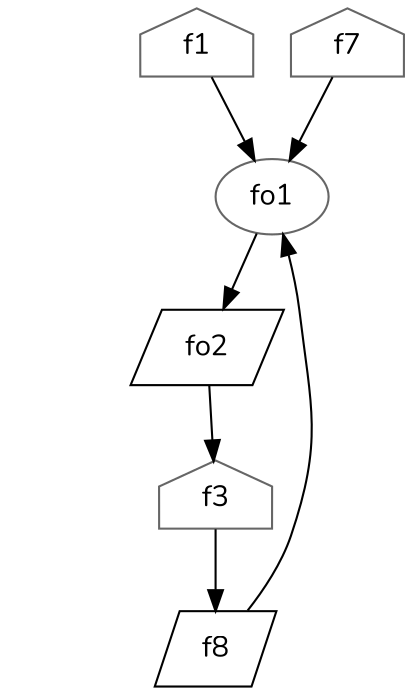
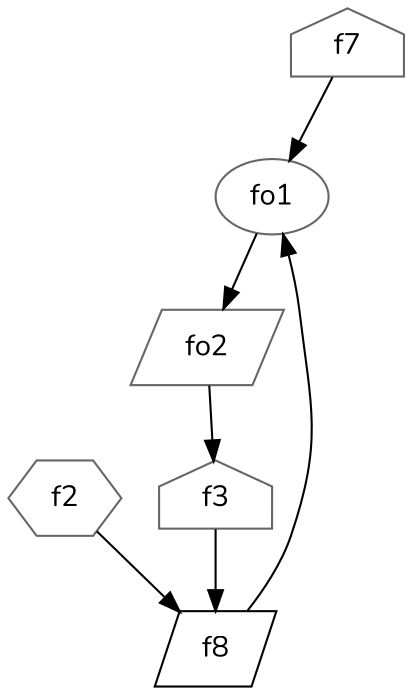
node "f1": removed
node "fo2": color black -> gray40
node "f2": added
